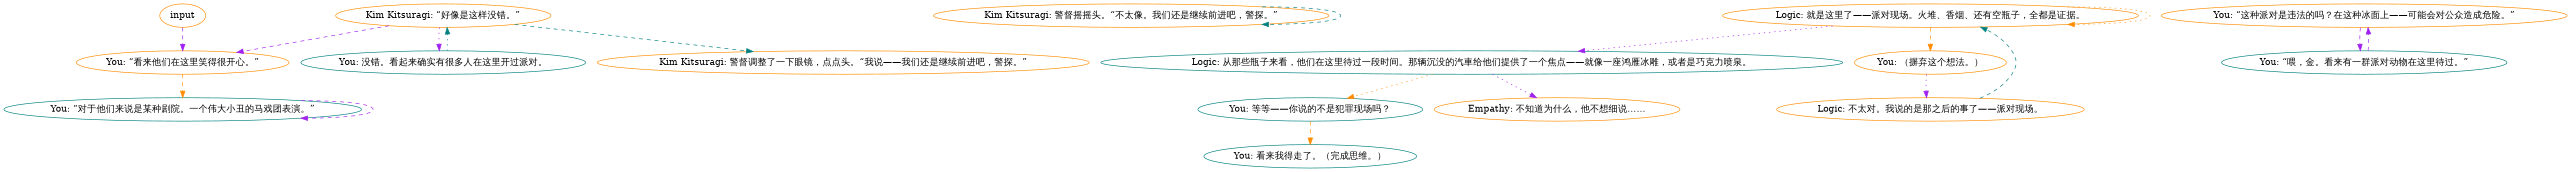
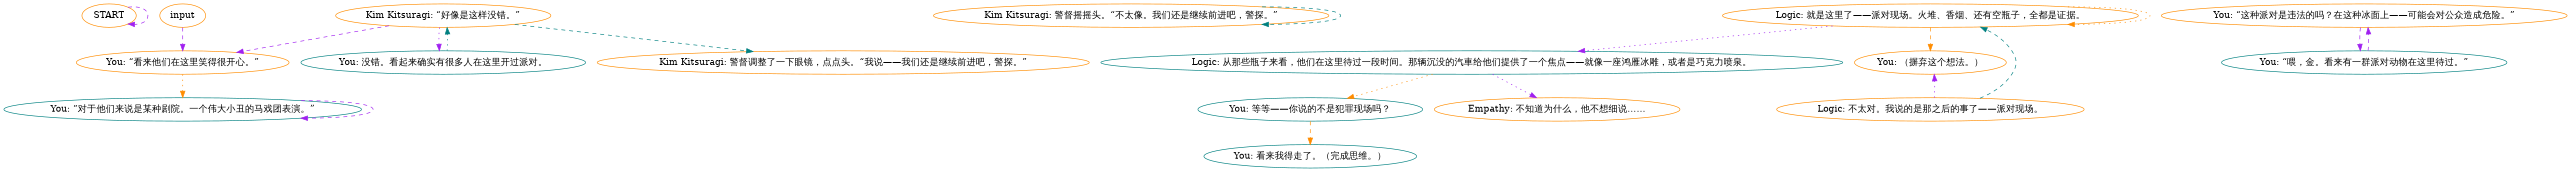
node "START": added
edge "You: “看来他们在这里笑得很开心。”" -> "You: “对于他们来说是某种剧院。一个伟大小丑的马戏团表演。”": style dashed -> dotted
edge "You: （摒弃这个想法。）" -> "Logic: 不太对。我说的是那之后的事了——派对现场。": reversed
